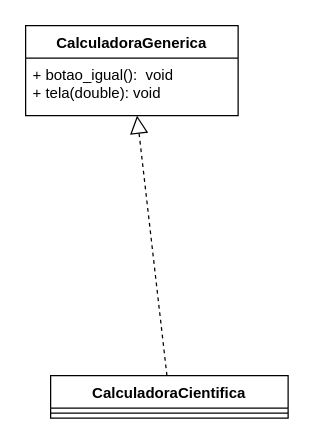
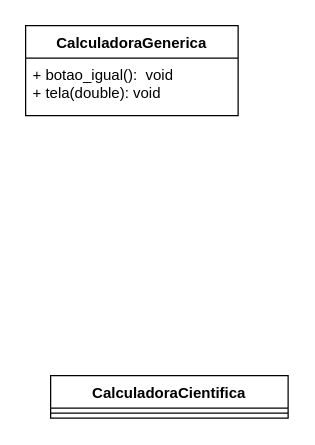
edge "CalculadoraCientifica" -> "CalculadoraGenerica": removed
